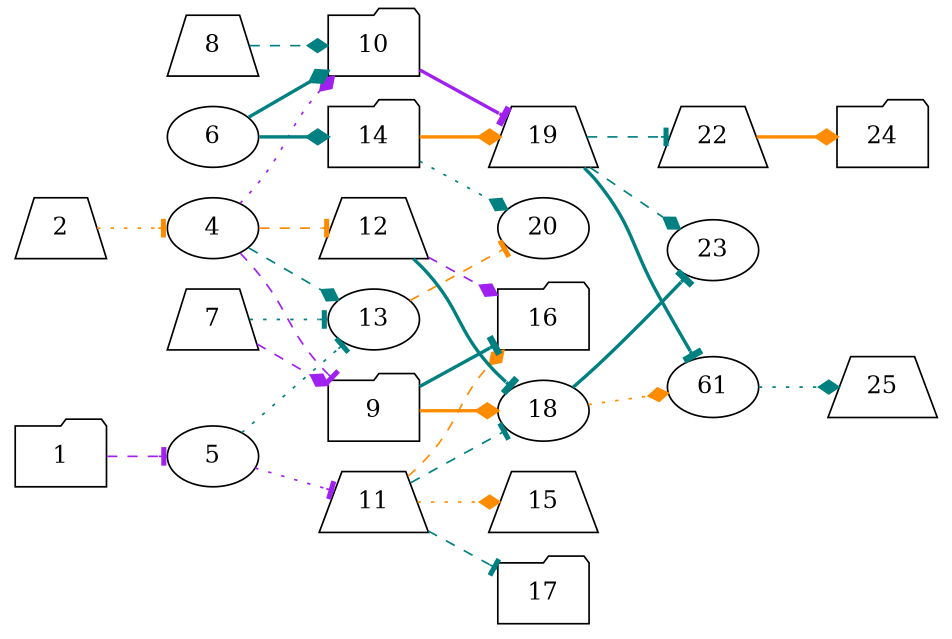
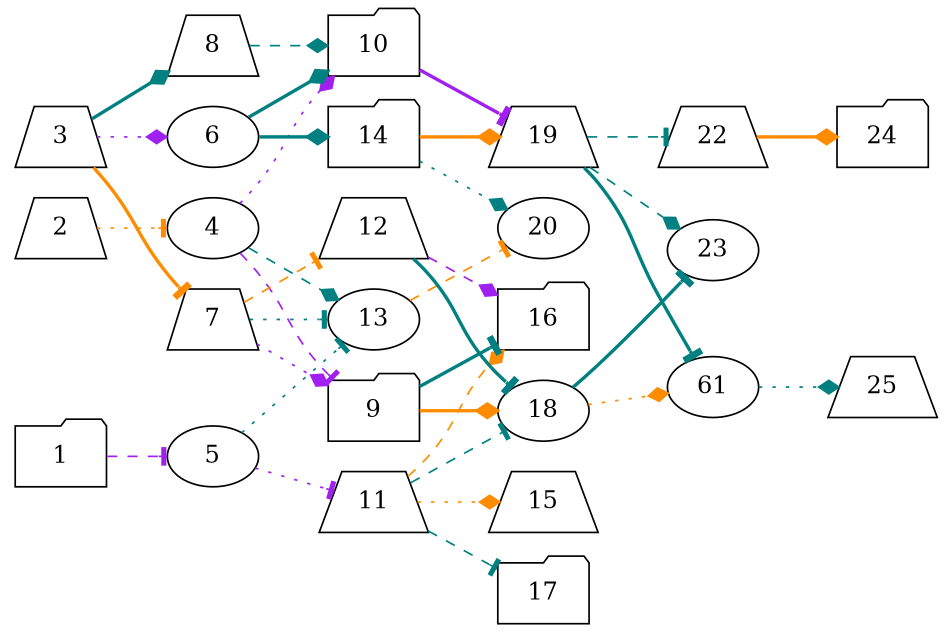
node "3": added
edge "4" -> "12": now "7" -> "12"
edge "7" -> "9": style dashed -> dotted
